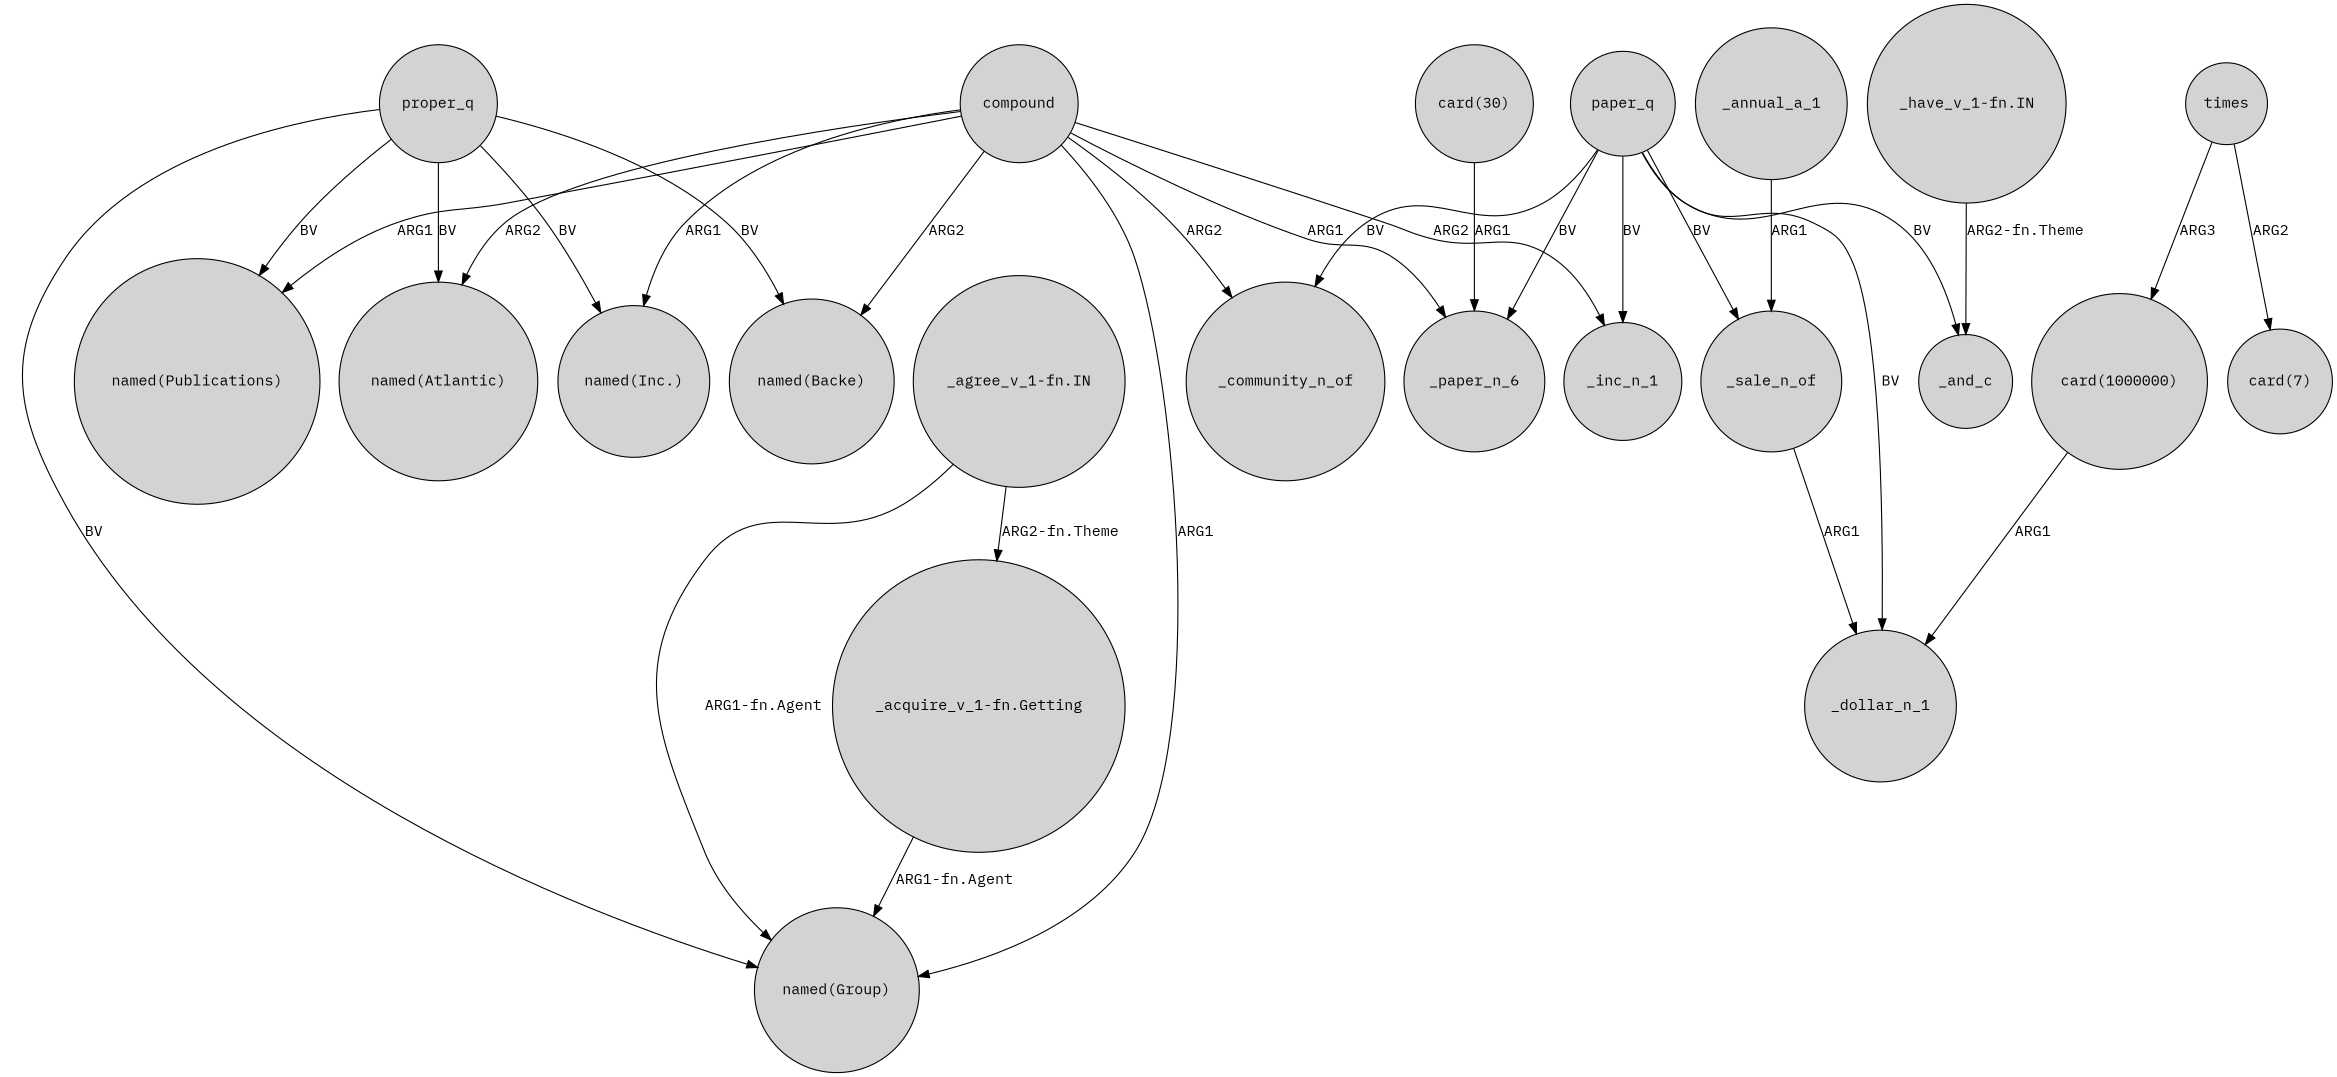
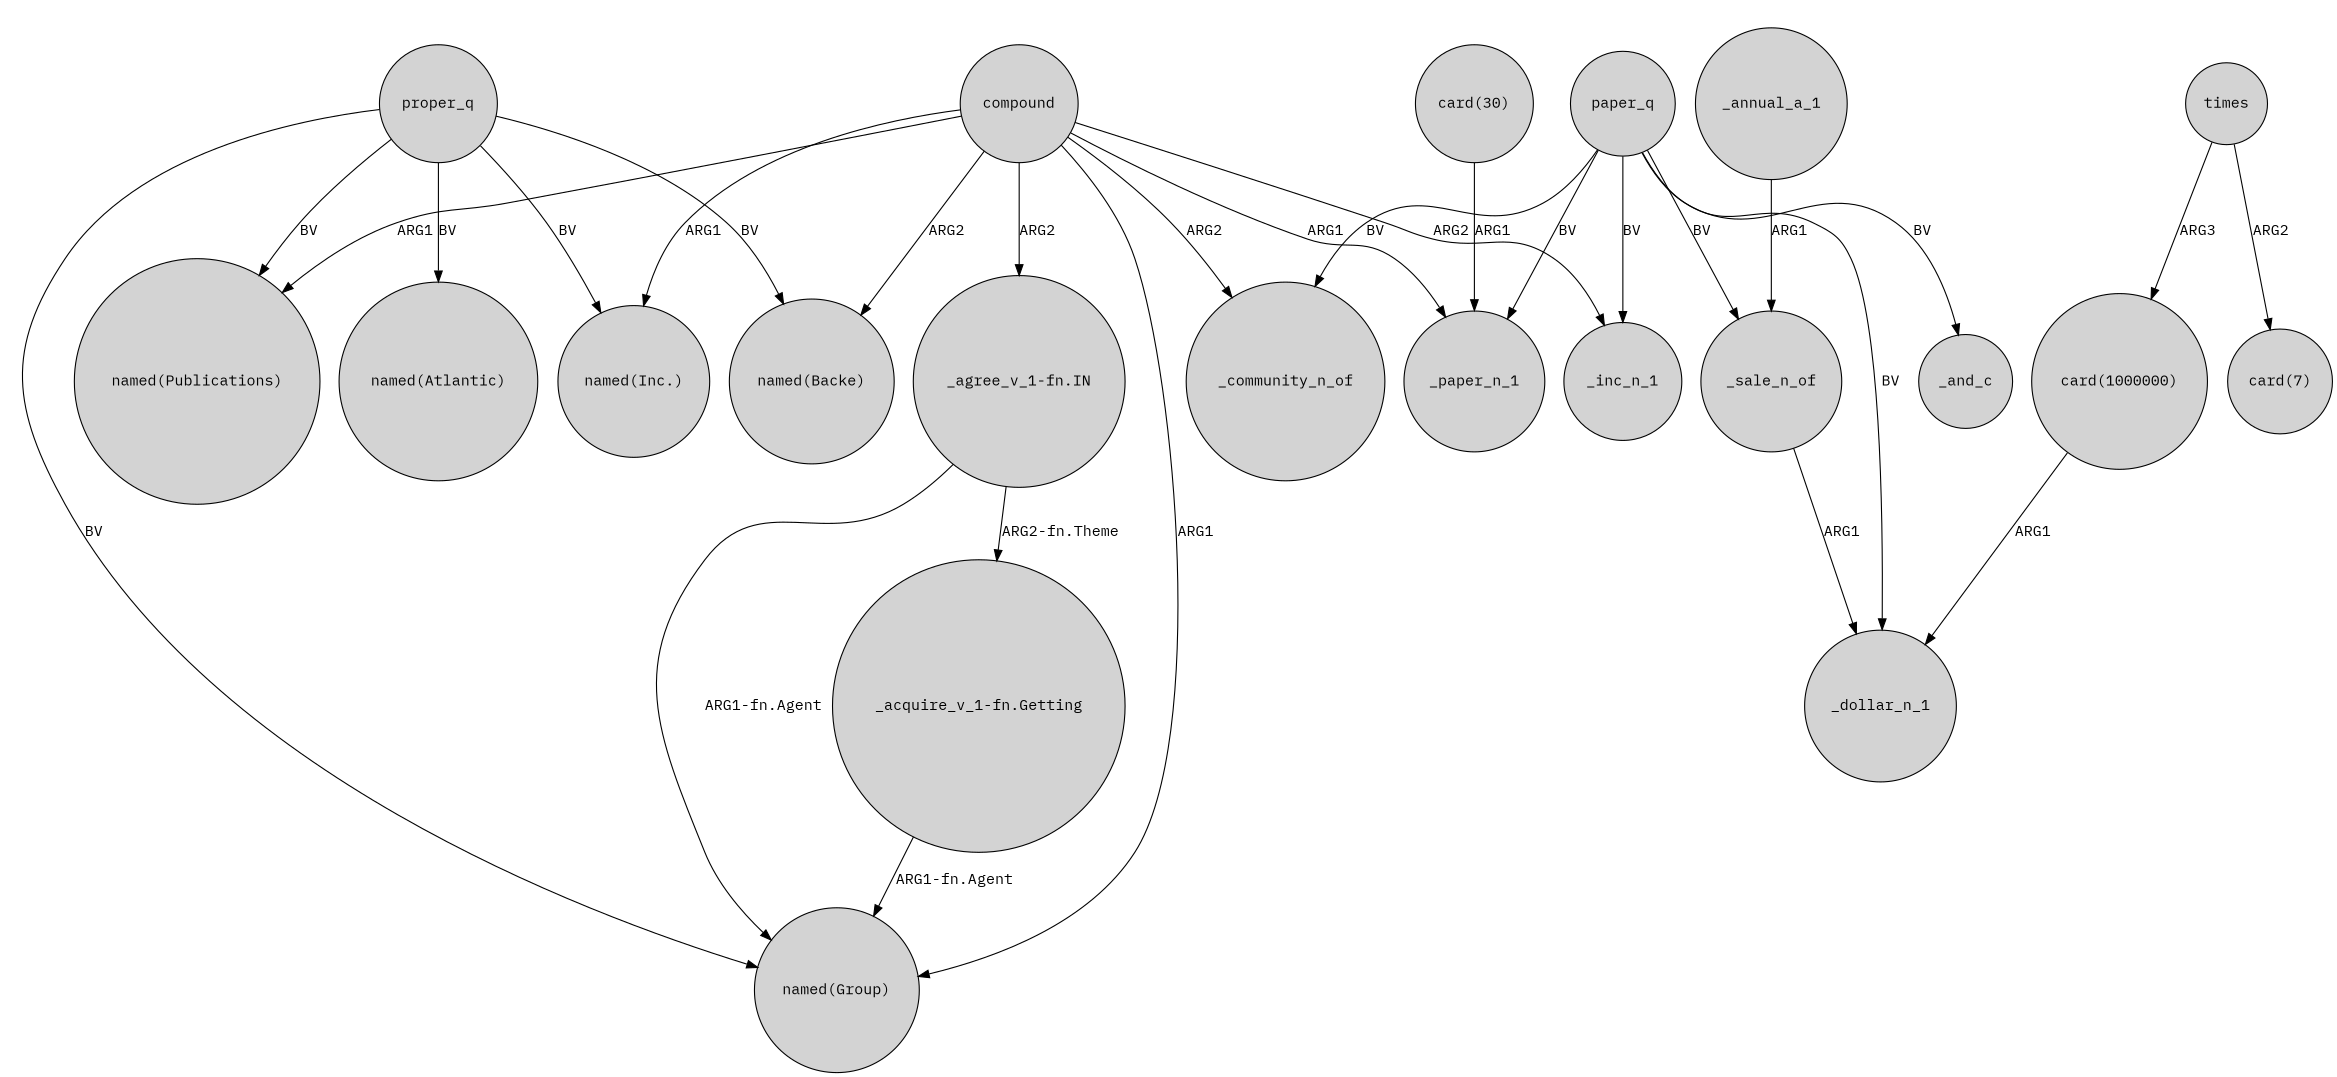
node "_have_v_1-fn.IN": removed
edge "compound" -> "named(Atlantic)": now "compound" -> "_agree_v_1-fn.IN"
node "_paper_n_6": label "_paper_n_6" -> "_paper_n_1"
